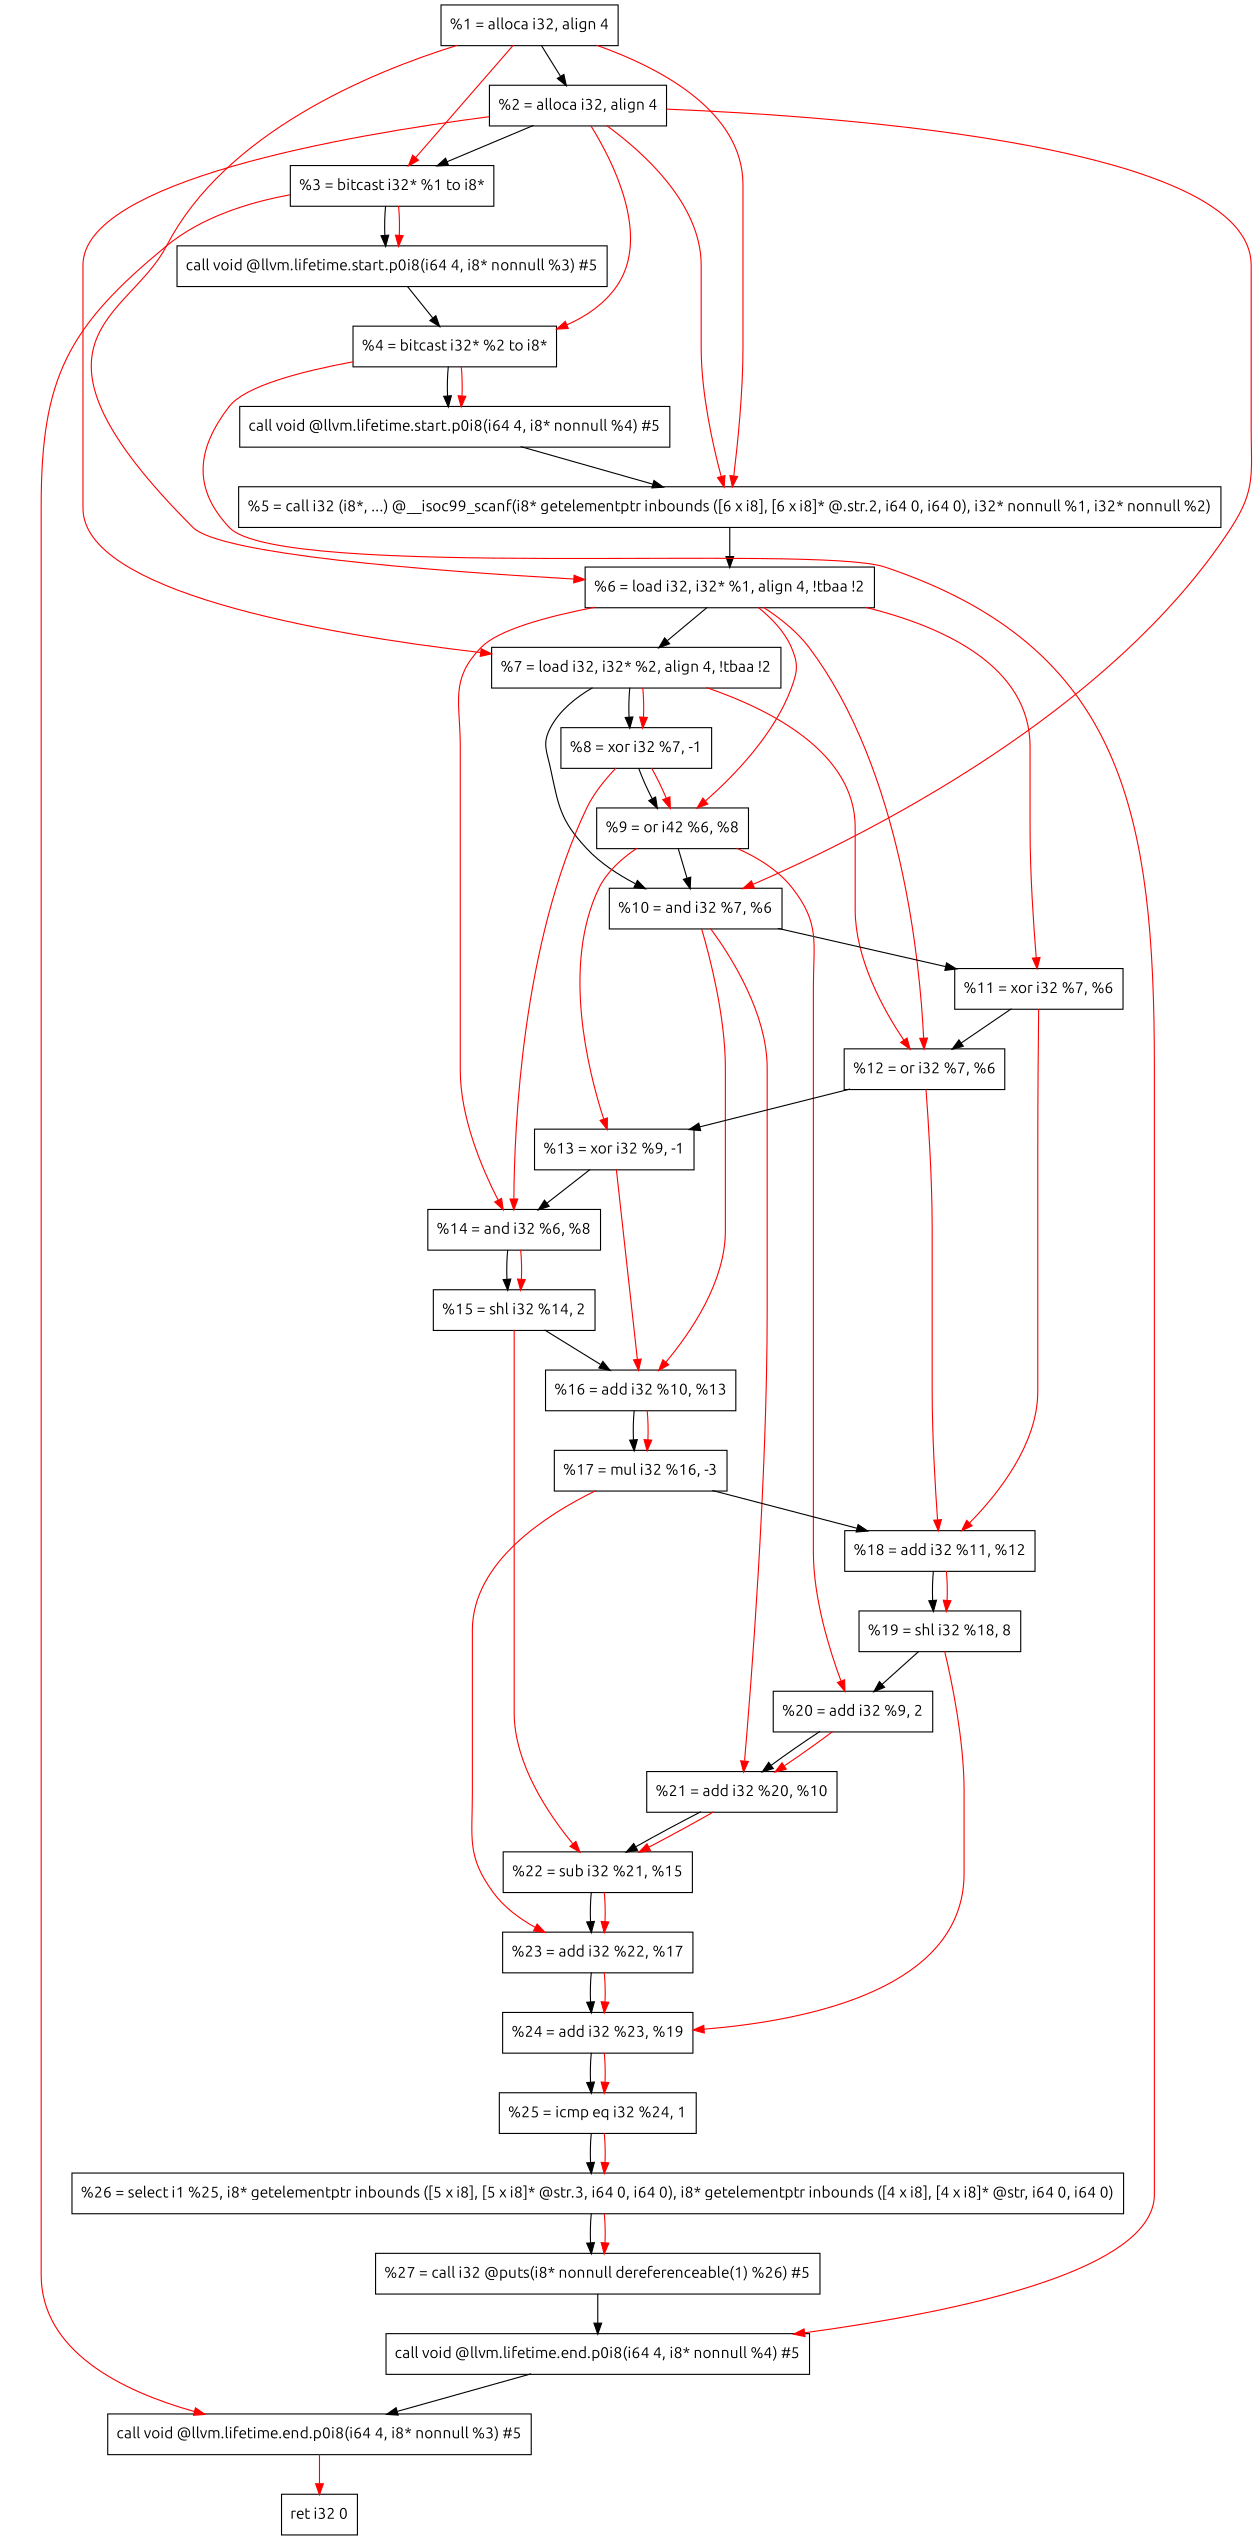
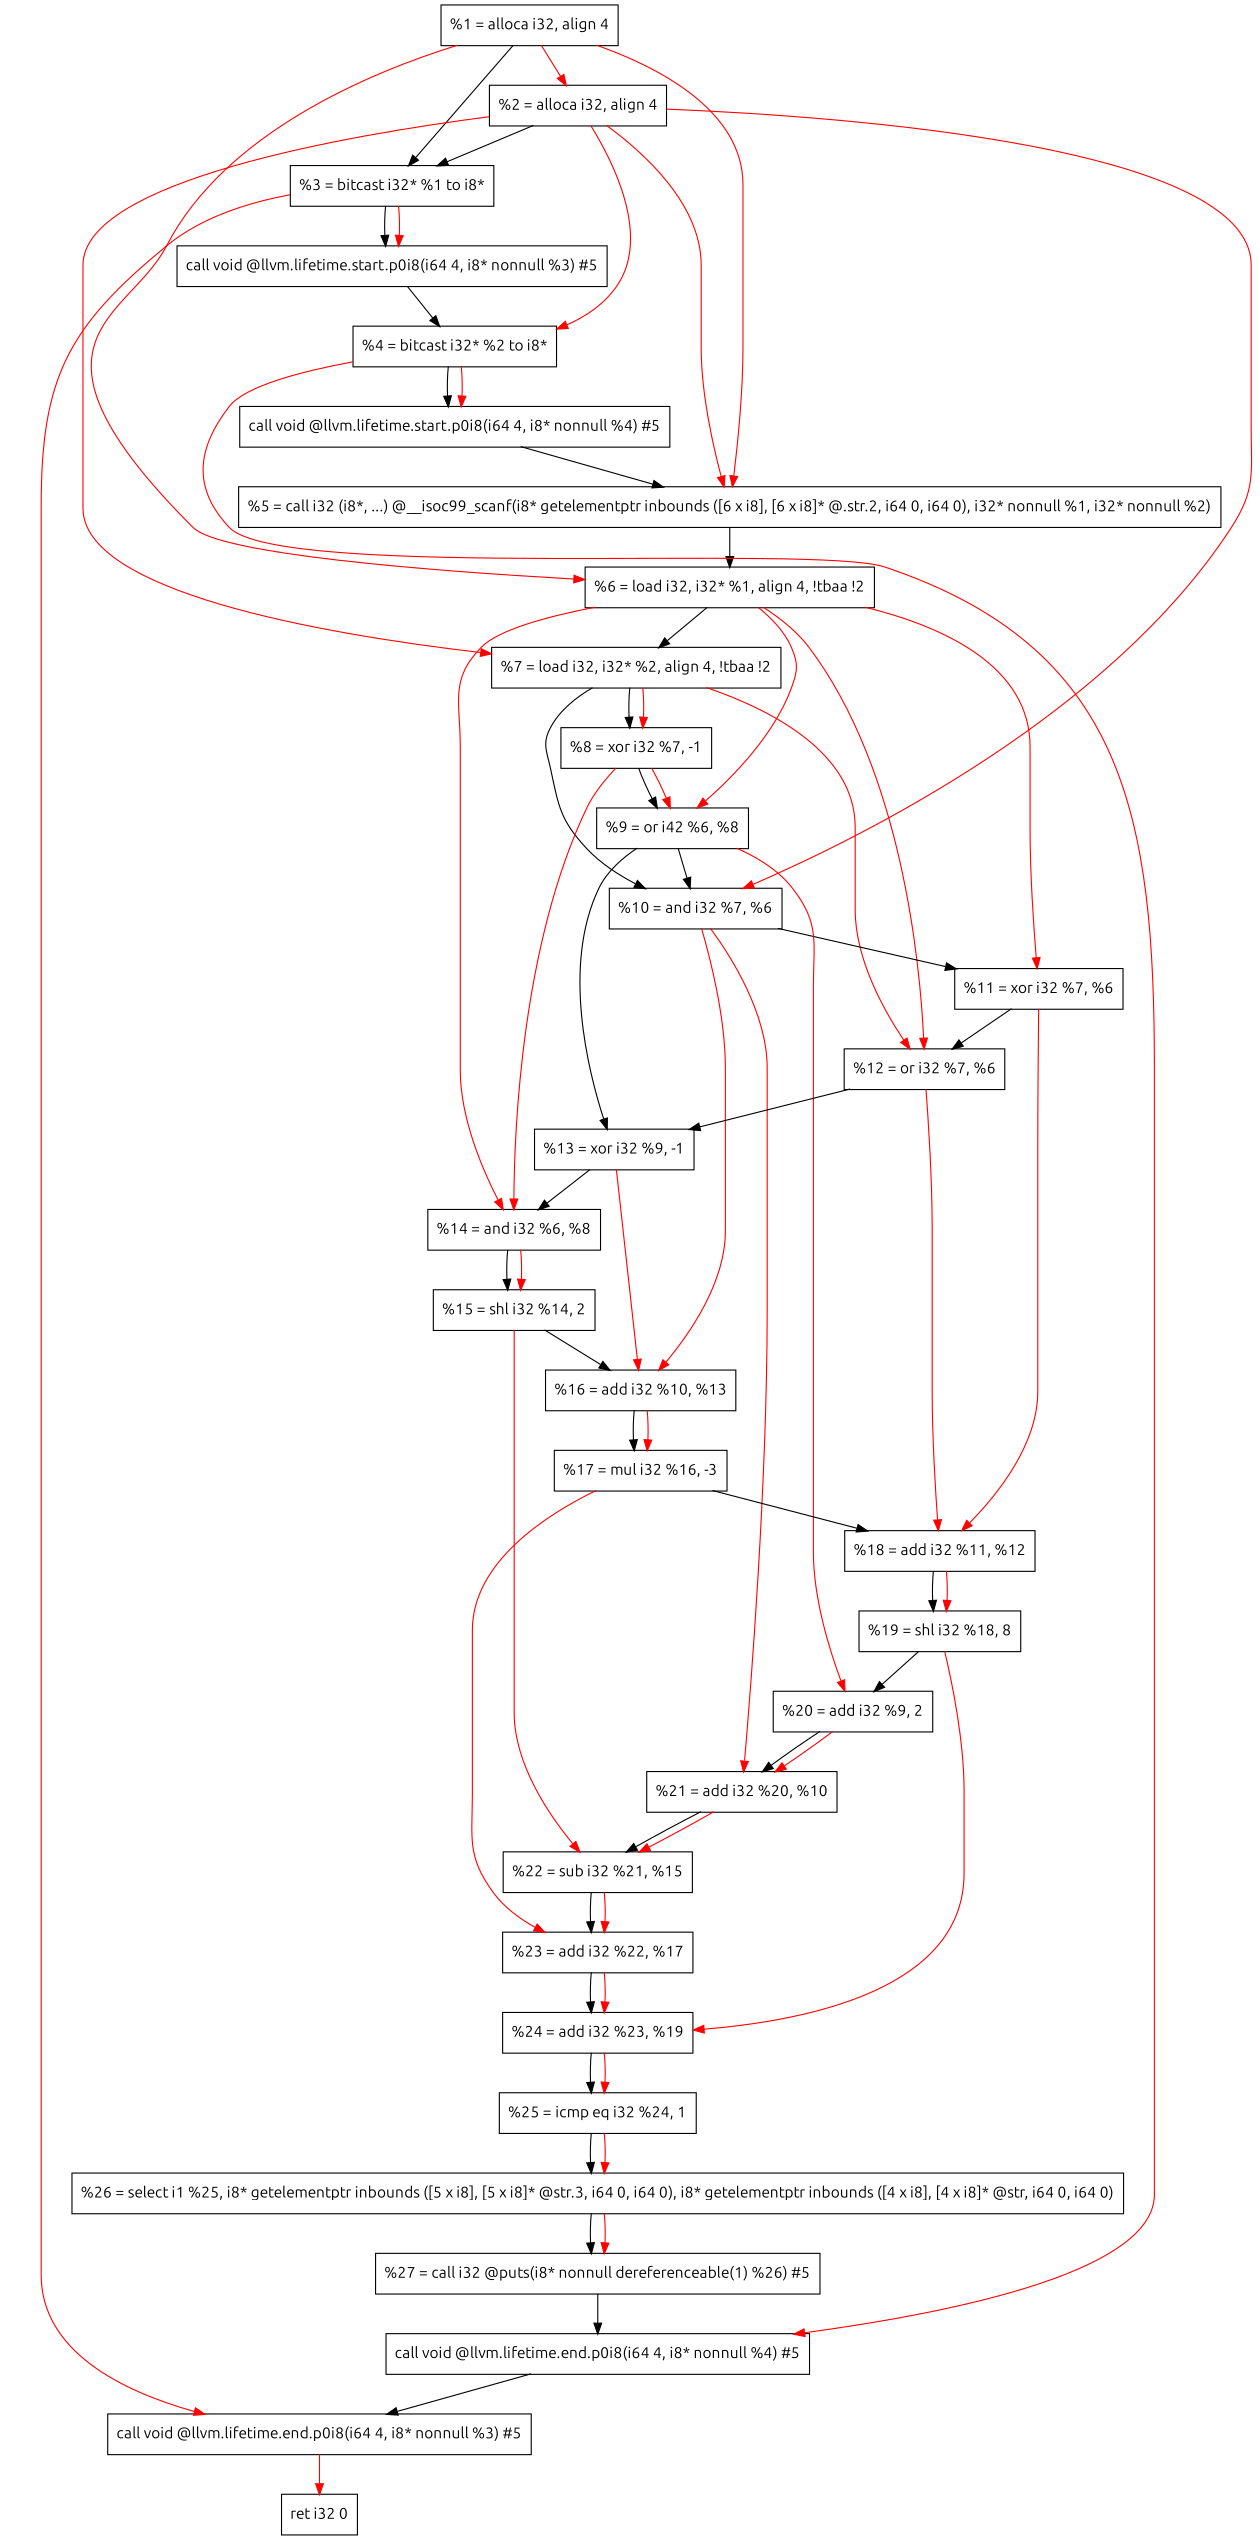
edge "%1 = alloca i32, align 4" -> "%2 = alloca i32, align 4": color black -> red
edge "%1 = alloca i32, align 4" -> "%3 = bitcast i32* %1 to i8*": color red -> black
edge "%9 = or i42 %6, %8" -> "%13 = xor i32 %9, -1": color red -> black
